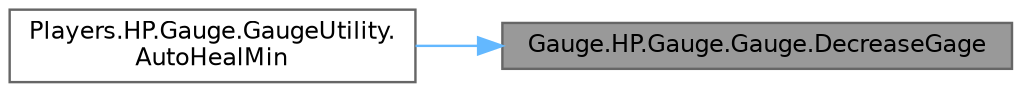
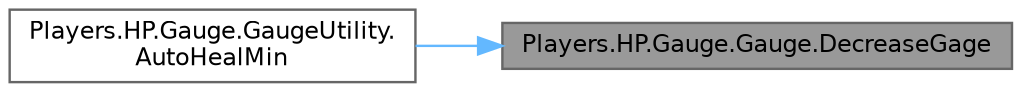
node "Gauge.HP.Gauge.Gauge.DecreaseGage": label "Gauge.HP.Gauge.Gauge.DecreaseGage" -> "Players.HP.Gauge.Gauge.DecreaseGage"
